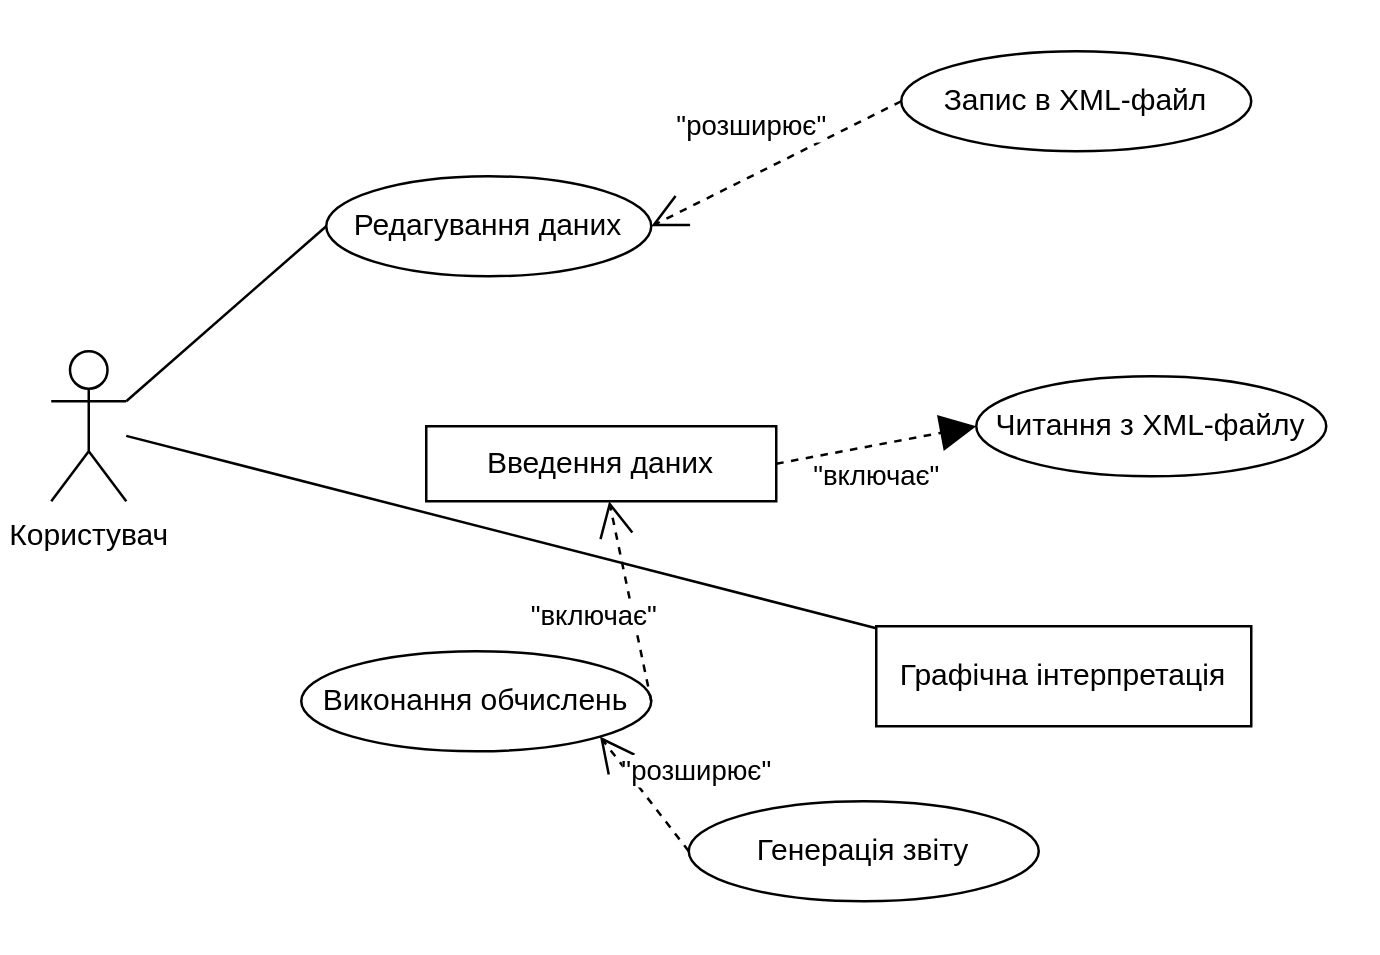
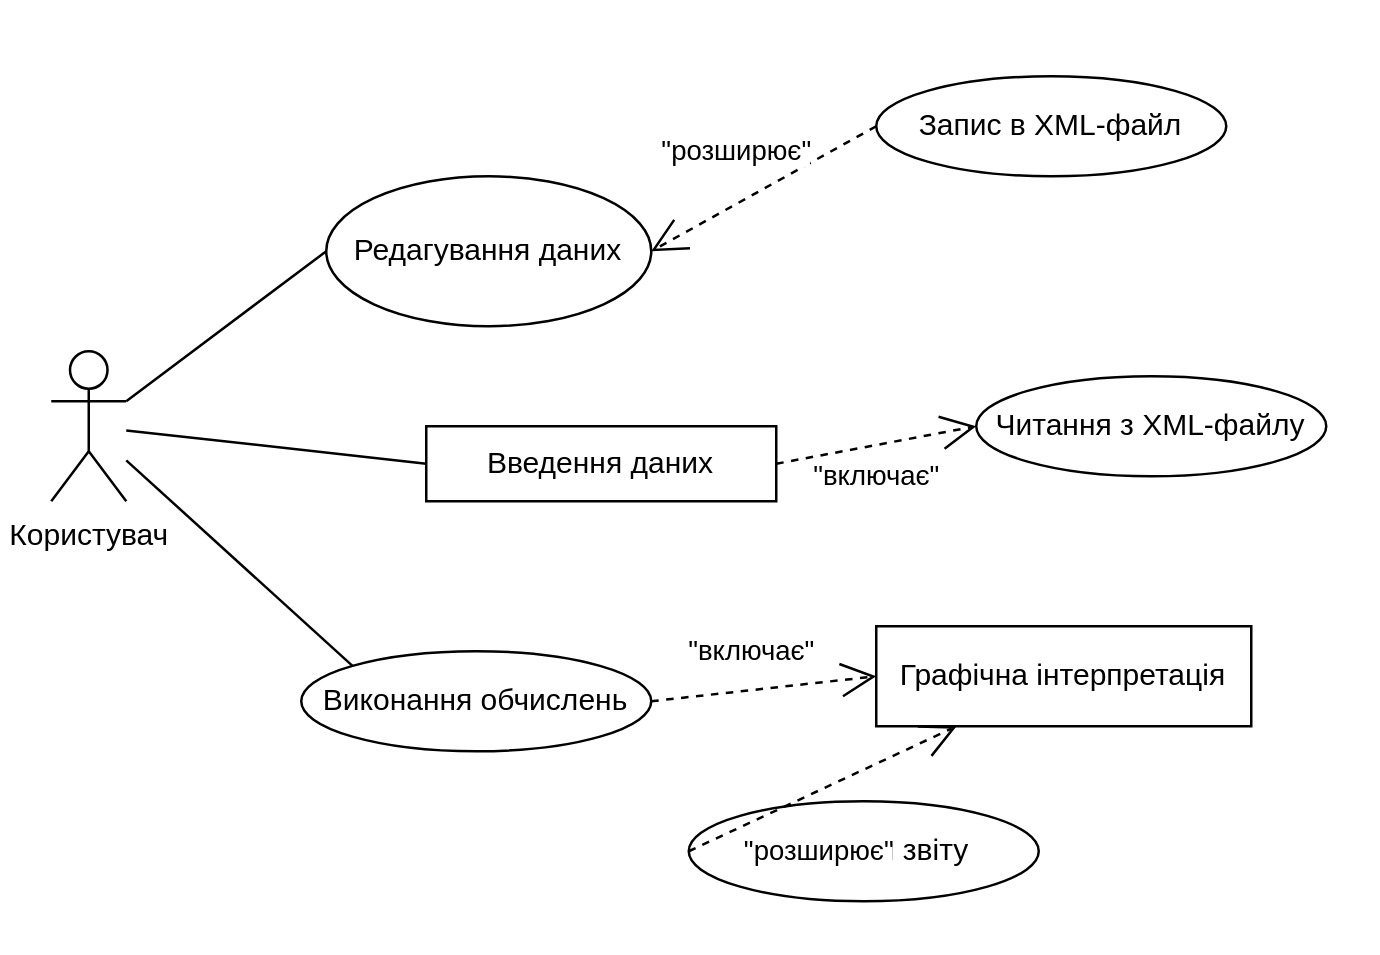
node "Запис в XML-файл": moved (1076, 101) -> (1051, 126)
node "Редагування даних": size 325x100 -> 325x150
edge "Введення даних" -> "Читання з XML-файлу": arrowhead block -> open
edge "Користувач" -- "Введення даних": added
edge "Користувач" -- "Графічна інтерпретація": now "Користувач" -- "Виконання обчислень"
edge "Виконання обчислень" -> "Введення даних": now "Виконання обчислень" -> "Графічна інтерпретація"
edge "Генерація звіту" -> "Виконання обчислень": now "Генерація звіту" -> "Графічна інтерпретація"
